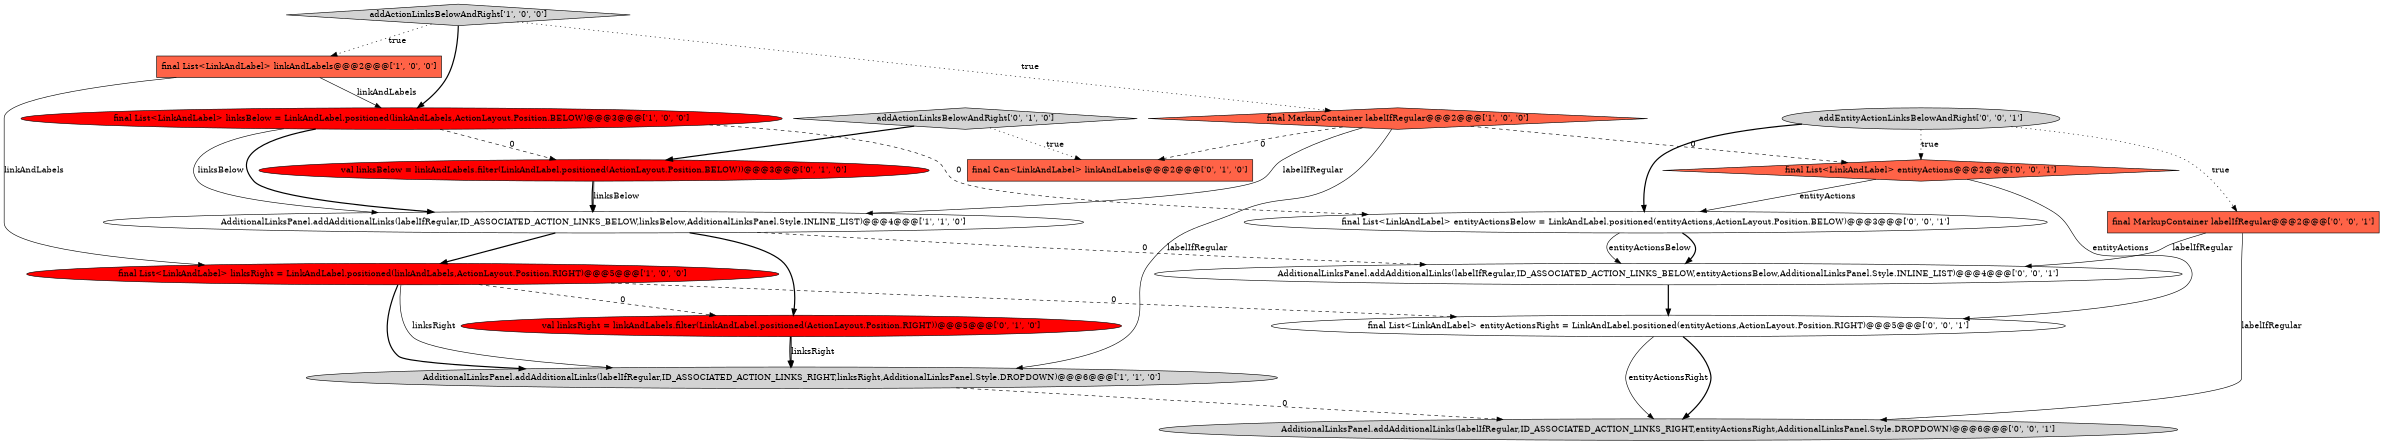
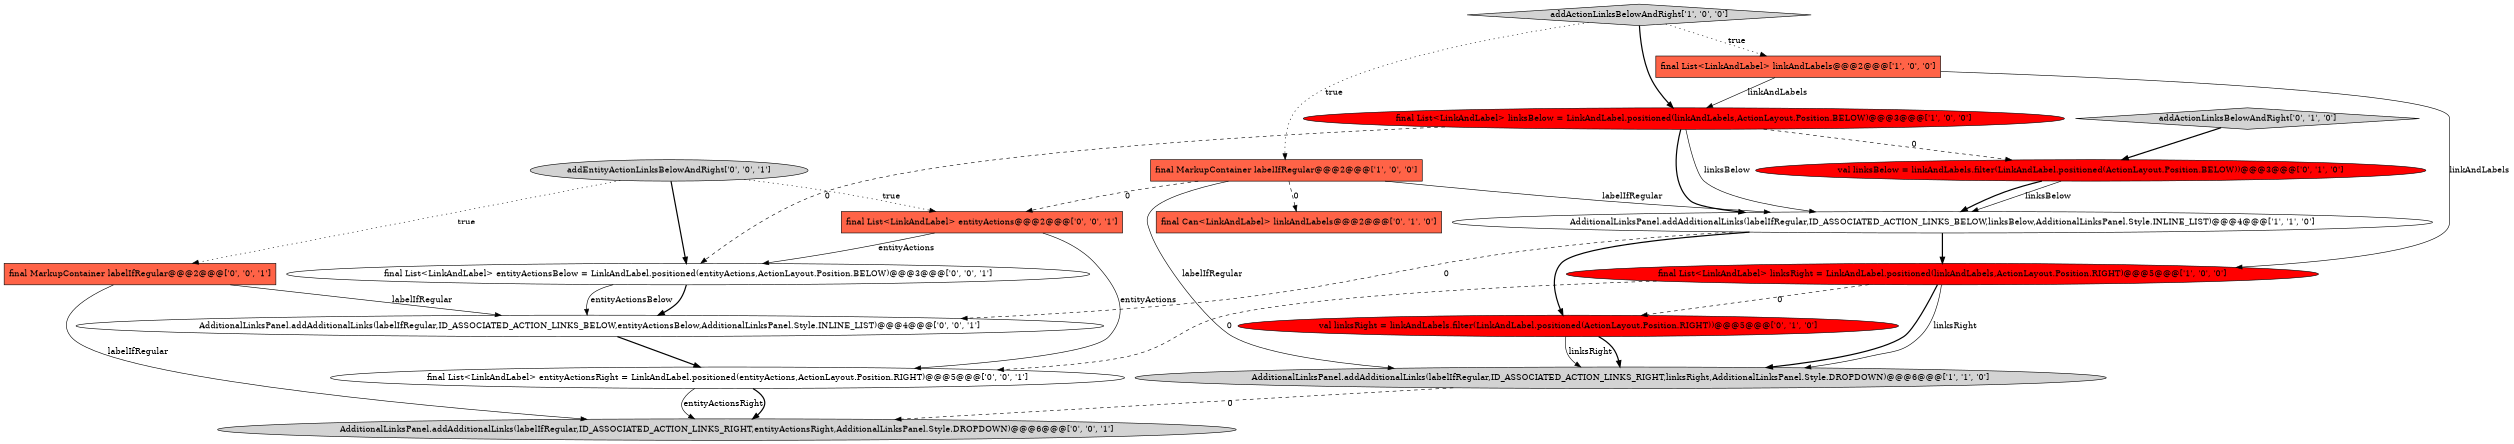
node "final MarkupContainer labelIfRegular@@@2@@@['1', '0', '0']": shape diamond -> box
edge "addActionLinksBelowAndRight['0', '1', '0']" -> "final Can<LinkAndLabel> linkAndLabels@@@2@@@['0', '1', '0']": removed, label "true"
node "final List<LinkAndLabel> entityActions@@@2@@@['0', '0', '1']": shape diamond -> box
